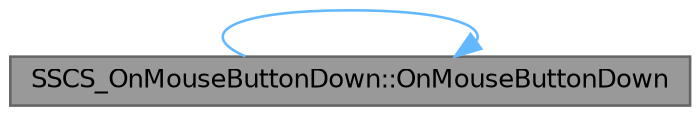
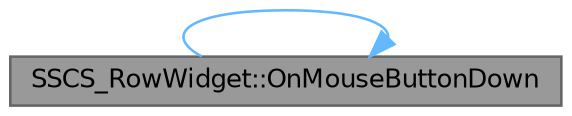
node "SSCS_OnMouseButtonDown::OnMouseButtonDown": label "SSCS_OnMouseButtonDown::OnMouseButtonDown" -> "SSCS_RowWidget::OnMouseButtonDown"
